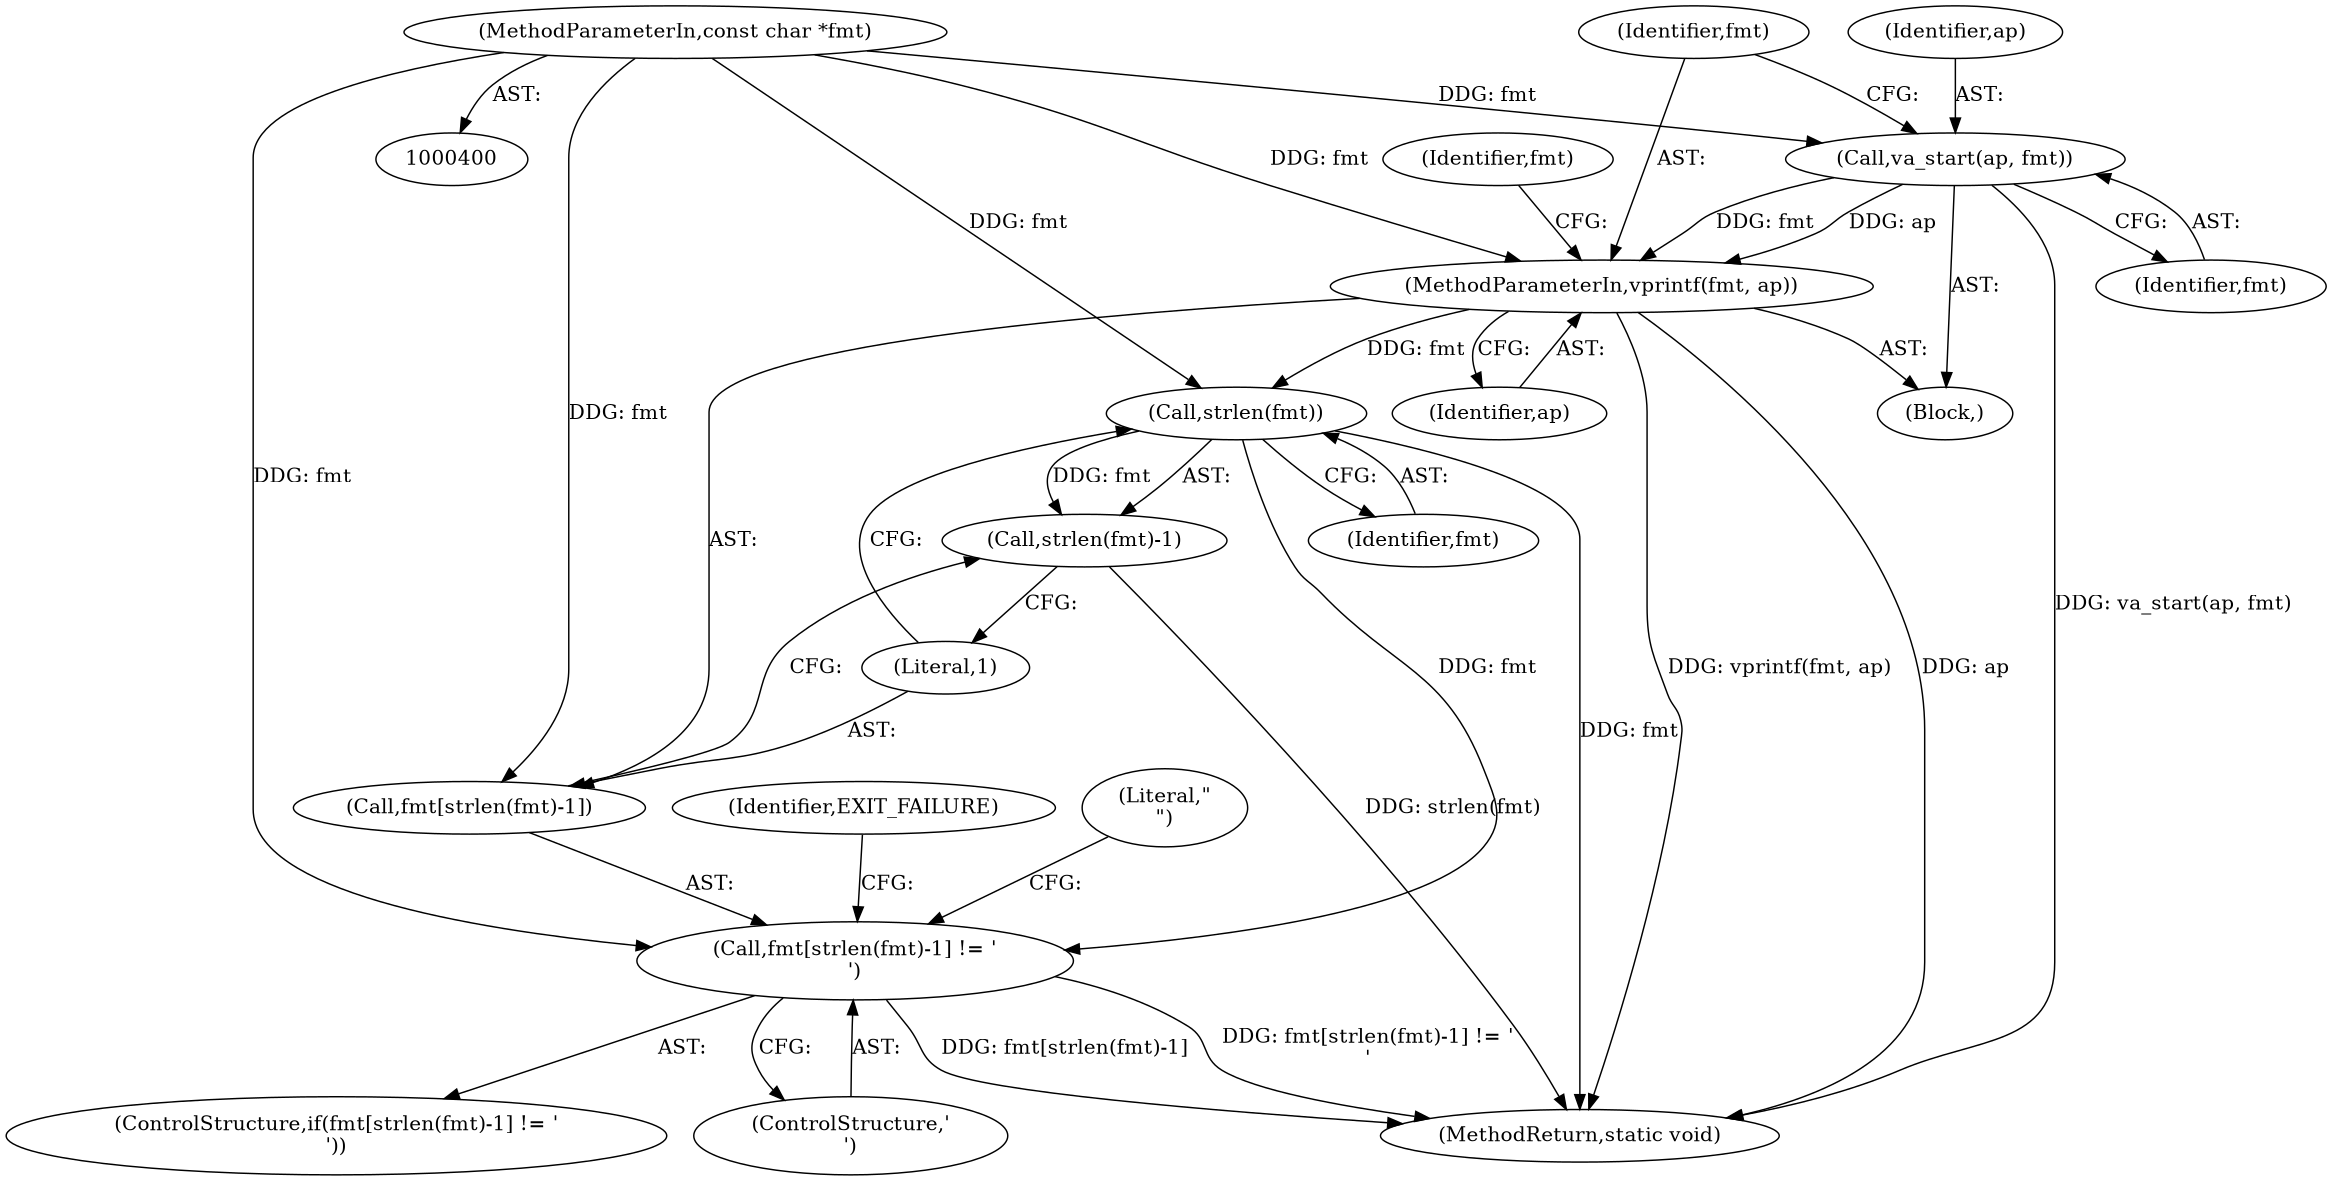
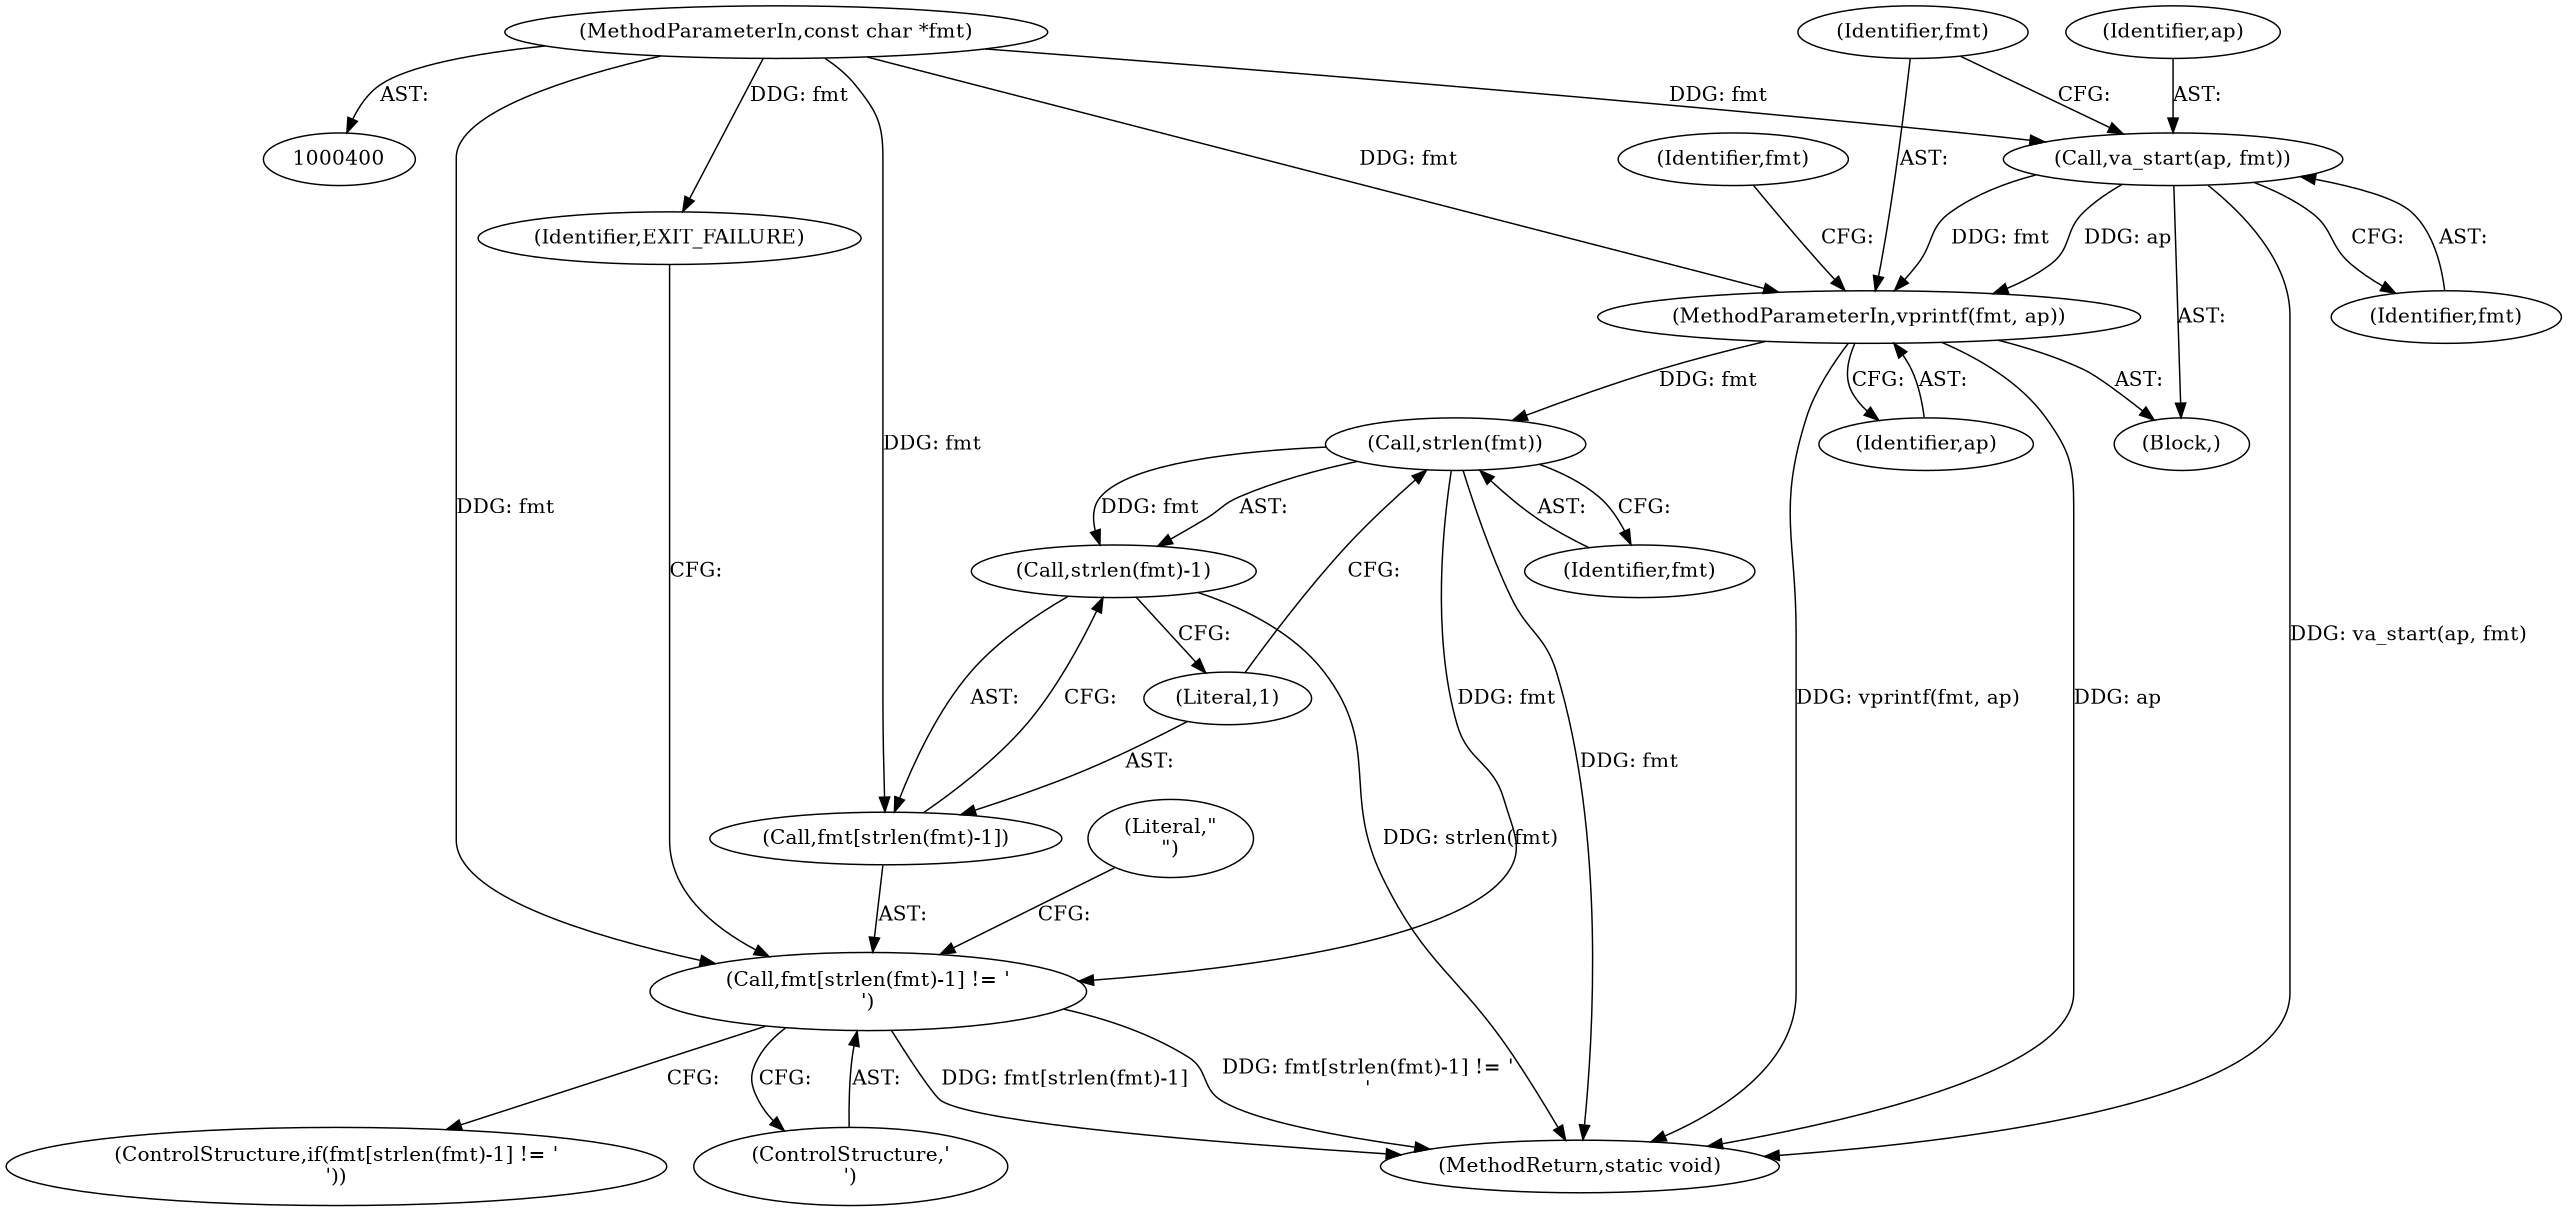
edge "(MethodParameterIn,const char *fmt)" -> "(Call,strlen(fmt))": now "(MethodParameterIn,const char *fmt)" -> "(Identifier,EXIT_FAILURE)"
edge "(MethodParameterIn,vprintf(fmt, ap))" -> "(Call,fmt[strlen(fmt)-1])": now "(Call,strlen(fmt)-1)" -> "(Call,fmt[strlen(fmt)-1])"
edge "(Call,fmt[strlen(fmt)-1] != ' ')" -> "(ControlStructure,if(fmt[strlen(fmt)-1] != ' '))": label "AST: " -> "CFG: "
